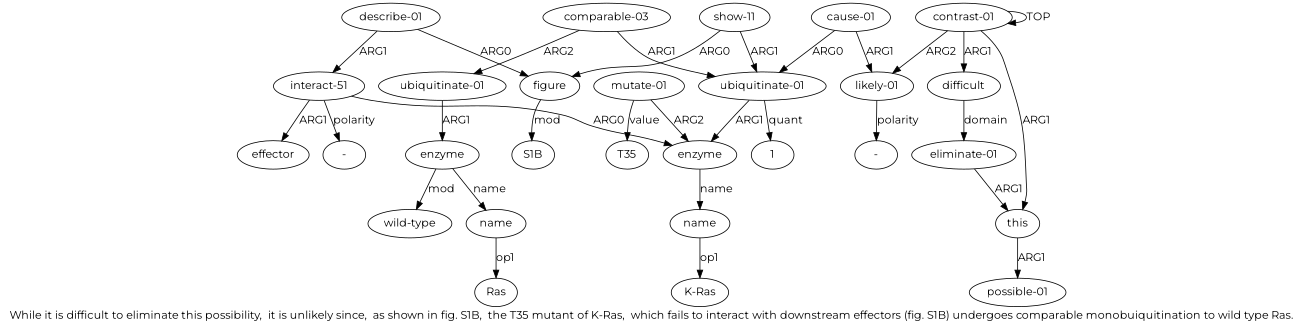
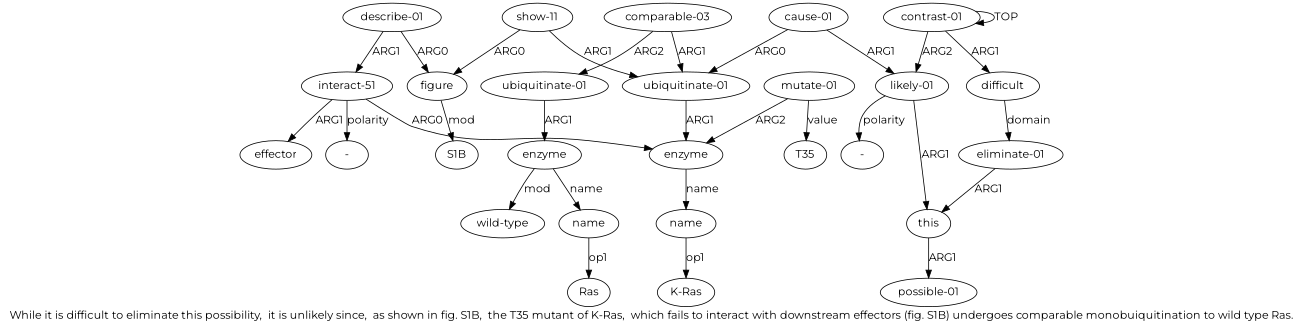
edge "contrast-01" -> "this": now "likely-01" -> "this"
node "1": removed
